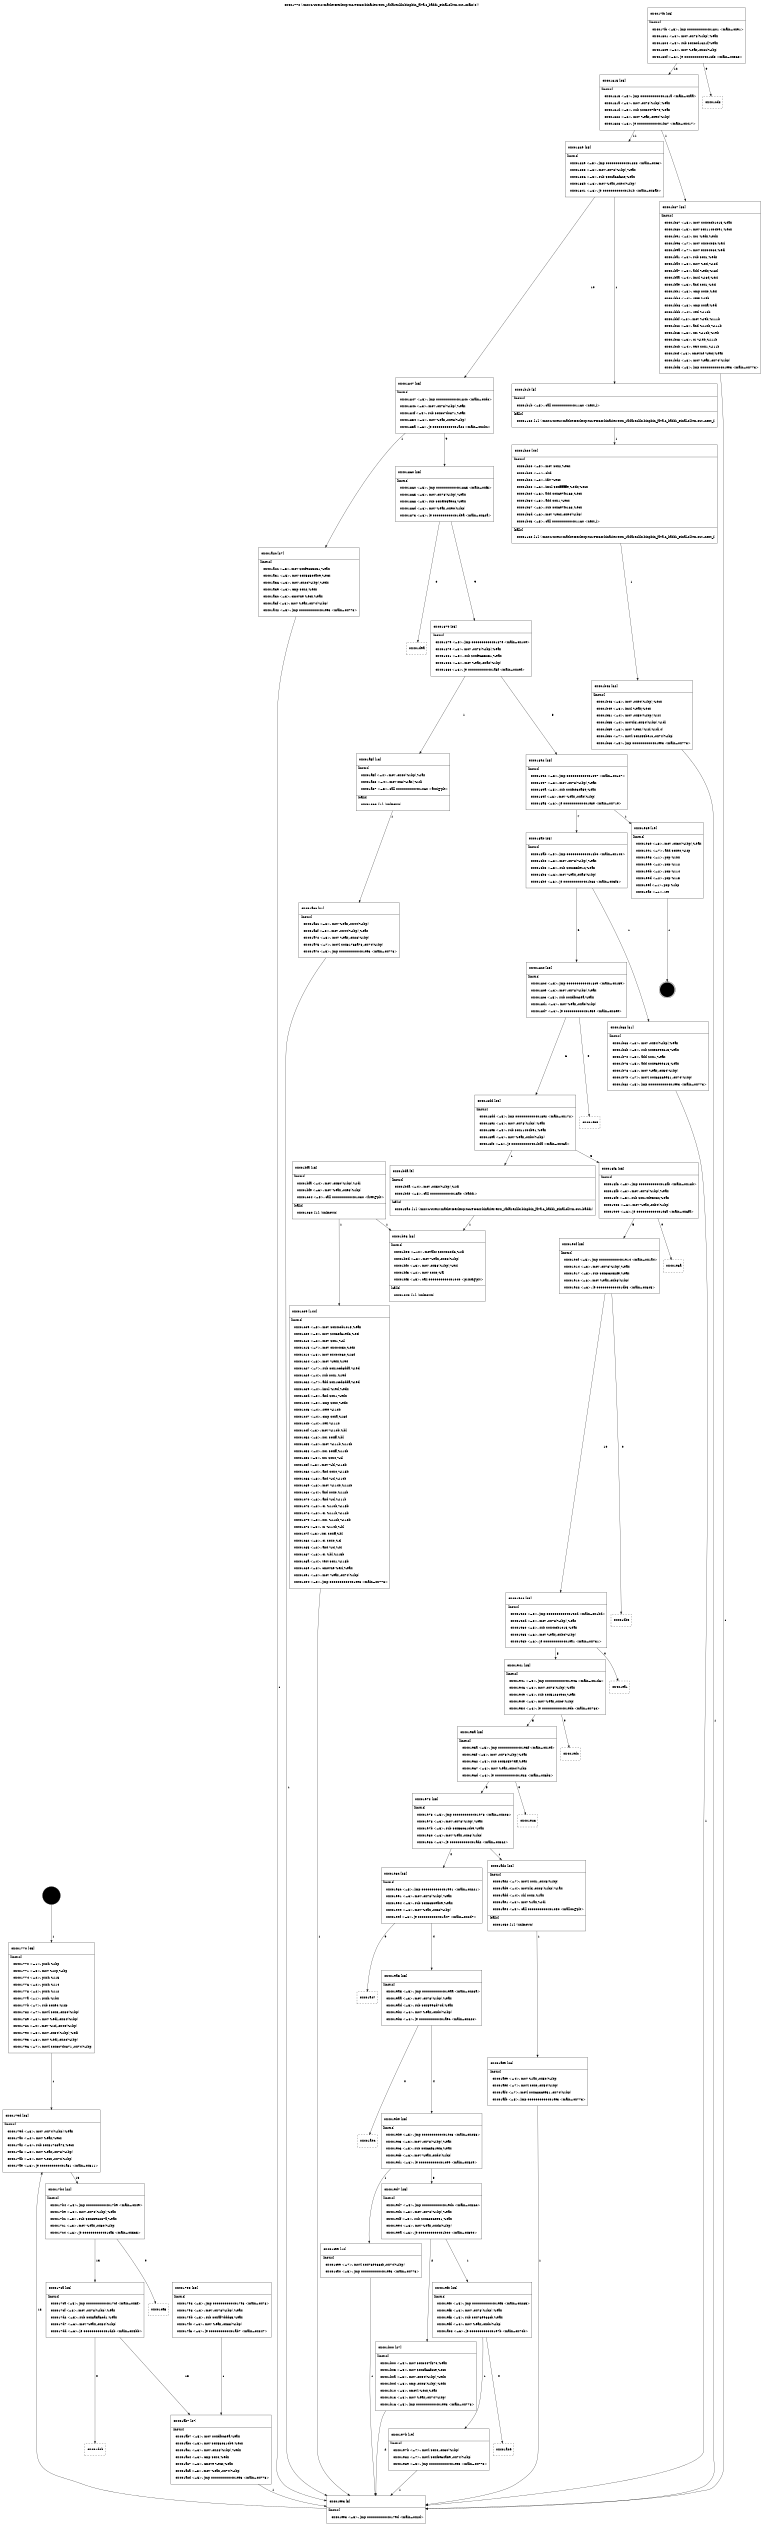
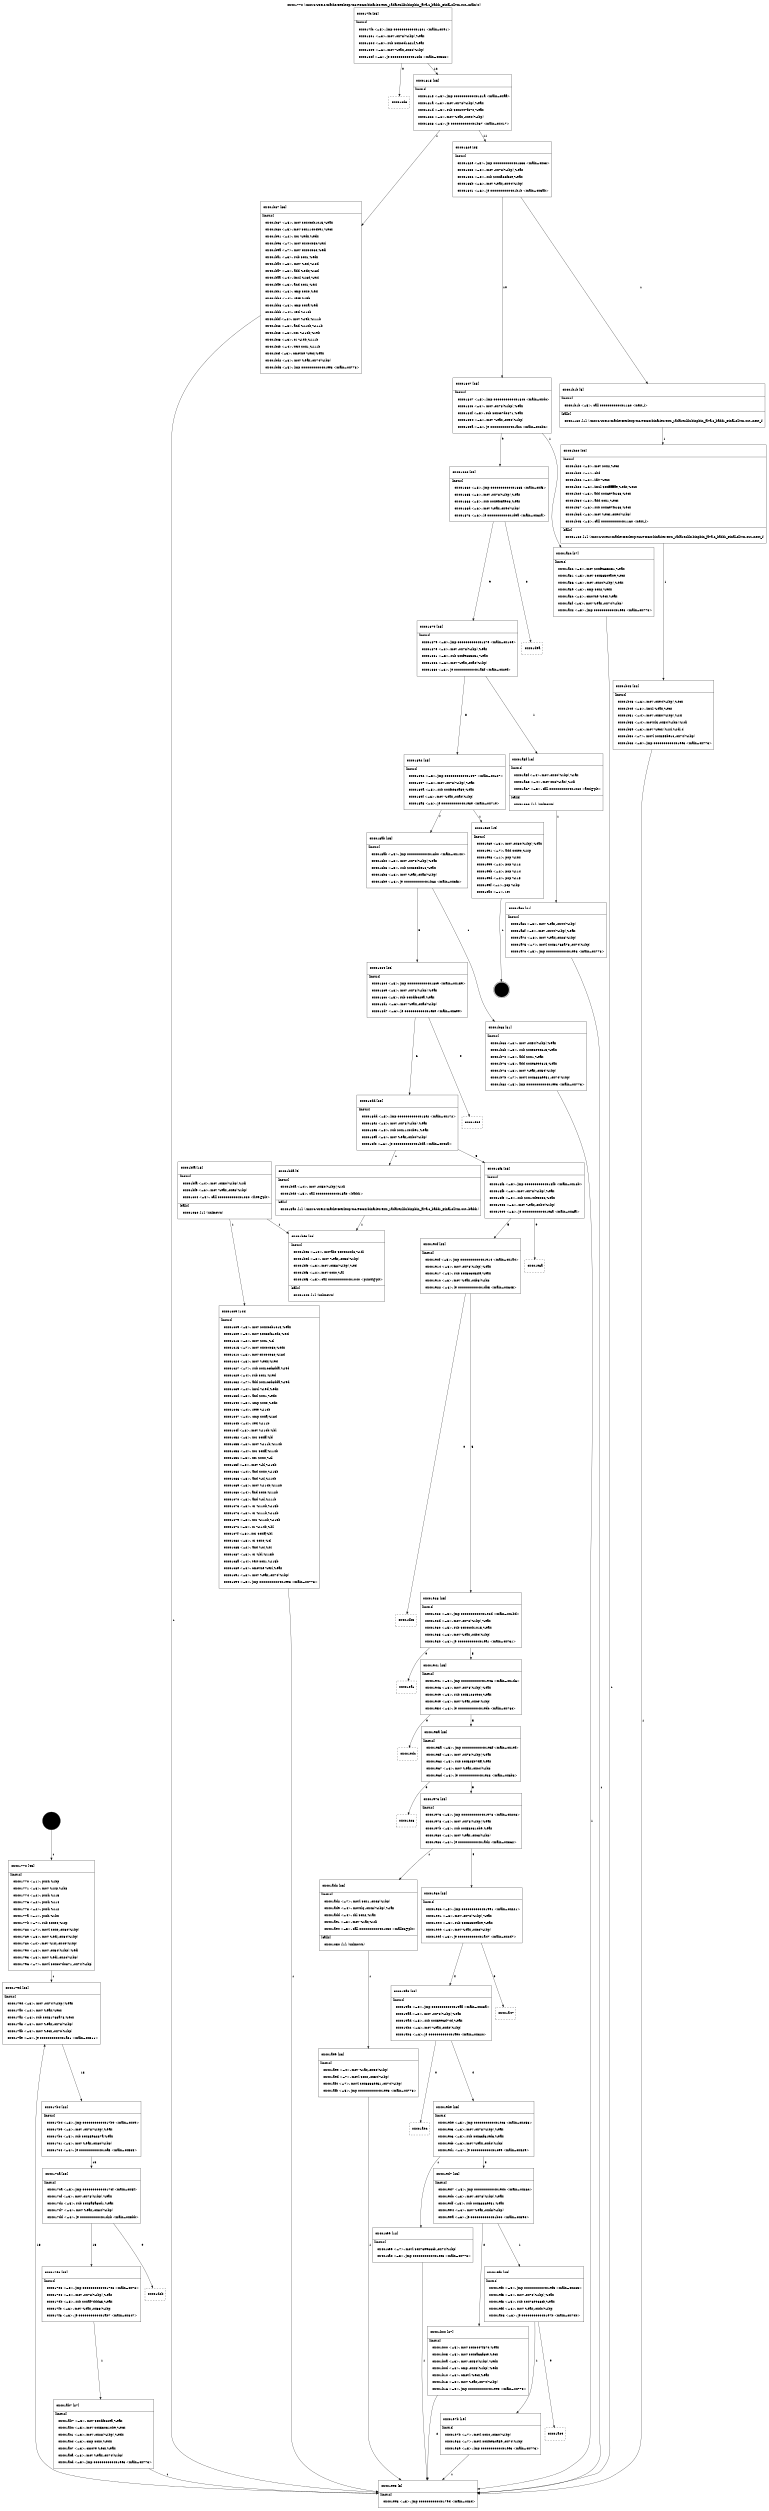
edge "0x40190f [25]" -> "0x401928 [25]": label " 10" -> " 5"
node "0x401ca5": removed
edge "0x4017ca [25]" -> "0x401ab7 [27]": now "0x4017ca [25]" -> "0x4017e3 [25]"
